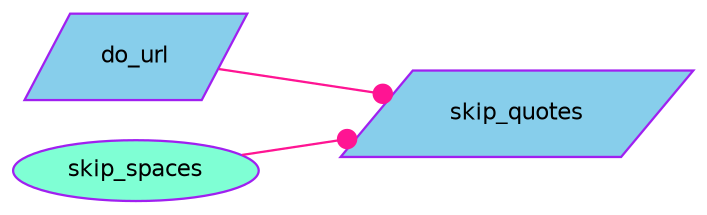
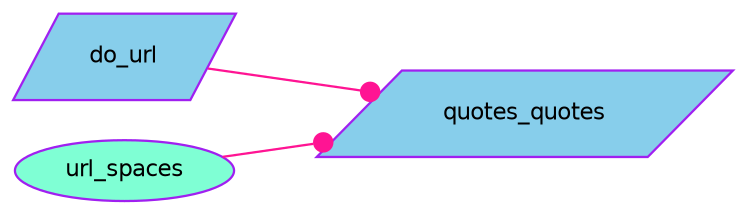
node "skip_quotes": label "skip_quotes" -> "quotes_quotes"
node "skip_spaces": label "skip_spaces" -> "url_spaces"
